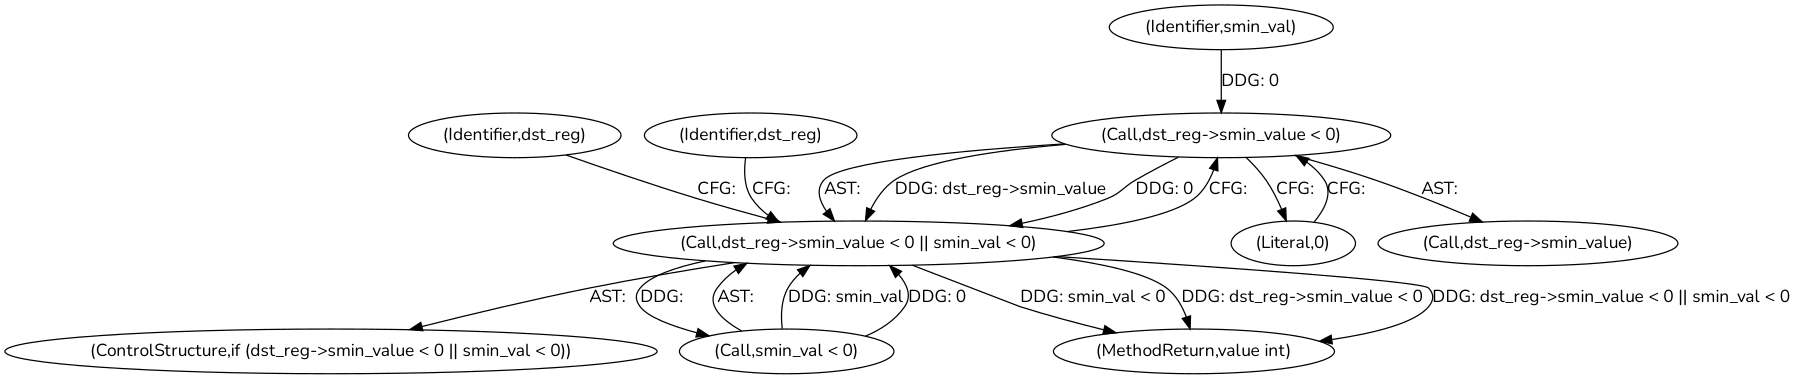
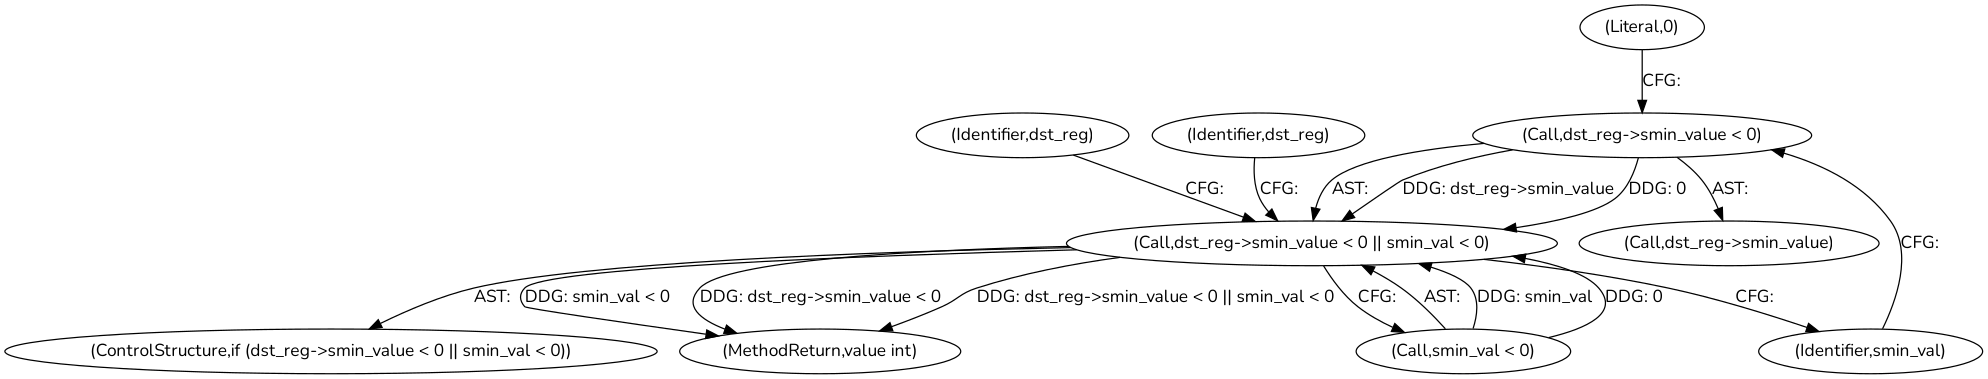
edge "(Identifier,smin_val)" -> "(Call,dst_reg->smin_value < 0)": label "DDG: 0" -> "CFG: "
edge "(Call,dst_reg->smin_value < 0)" -> "(Literal,0)": removed, label "CFG:"
edge "(Call,dst_reg->smin_value < 0 || smin_val < 0)" -> "(Call,dst_reg->smin_value < 0)": now "(Call,dst_reg->smin_value < 0 || smin_val < 0)" -> "(Identifier,smin_val)"
edge "(Call,dst_reg->smin_value < 0 || smin_val < 0)" -> "(Call,smin_val < 0)": label "DDG: " -> "CFG: "
